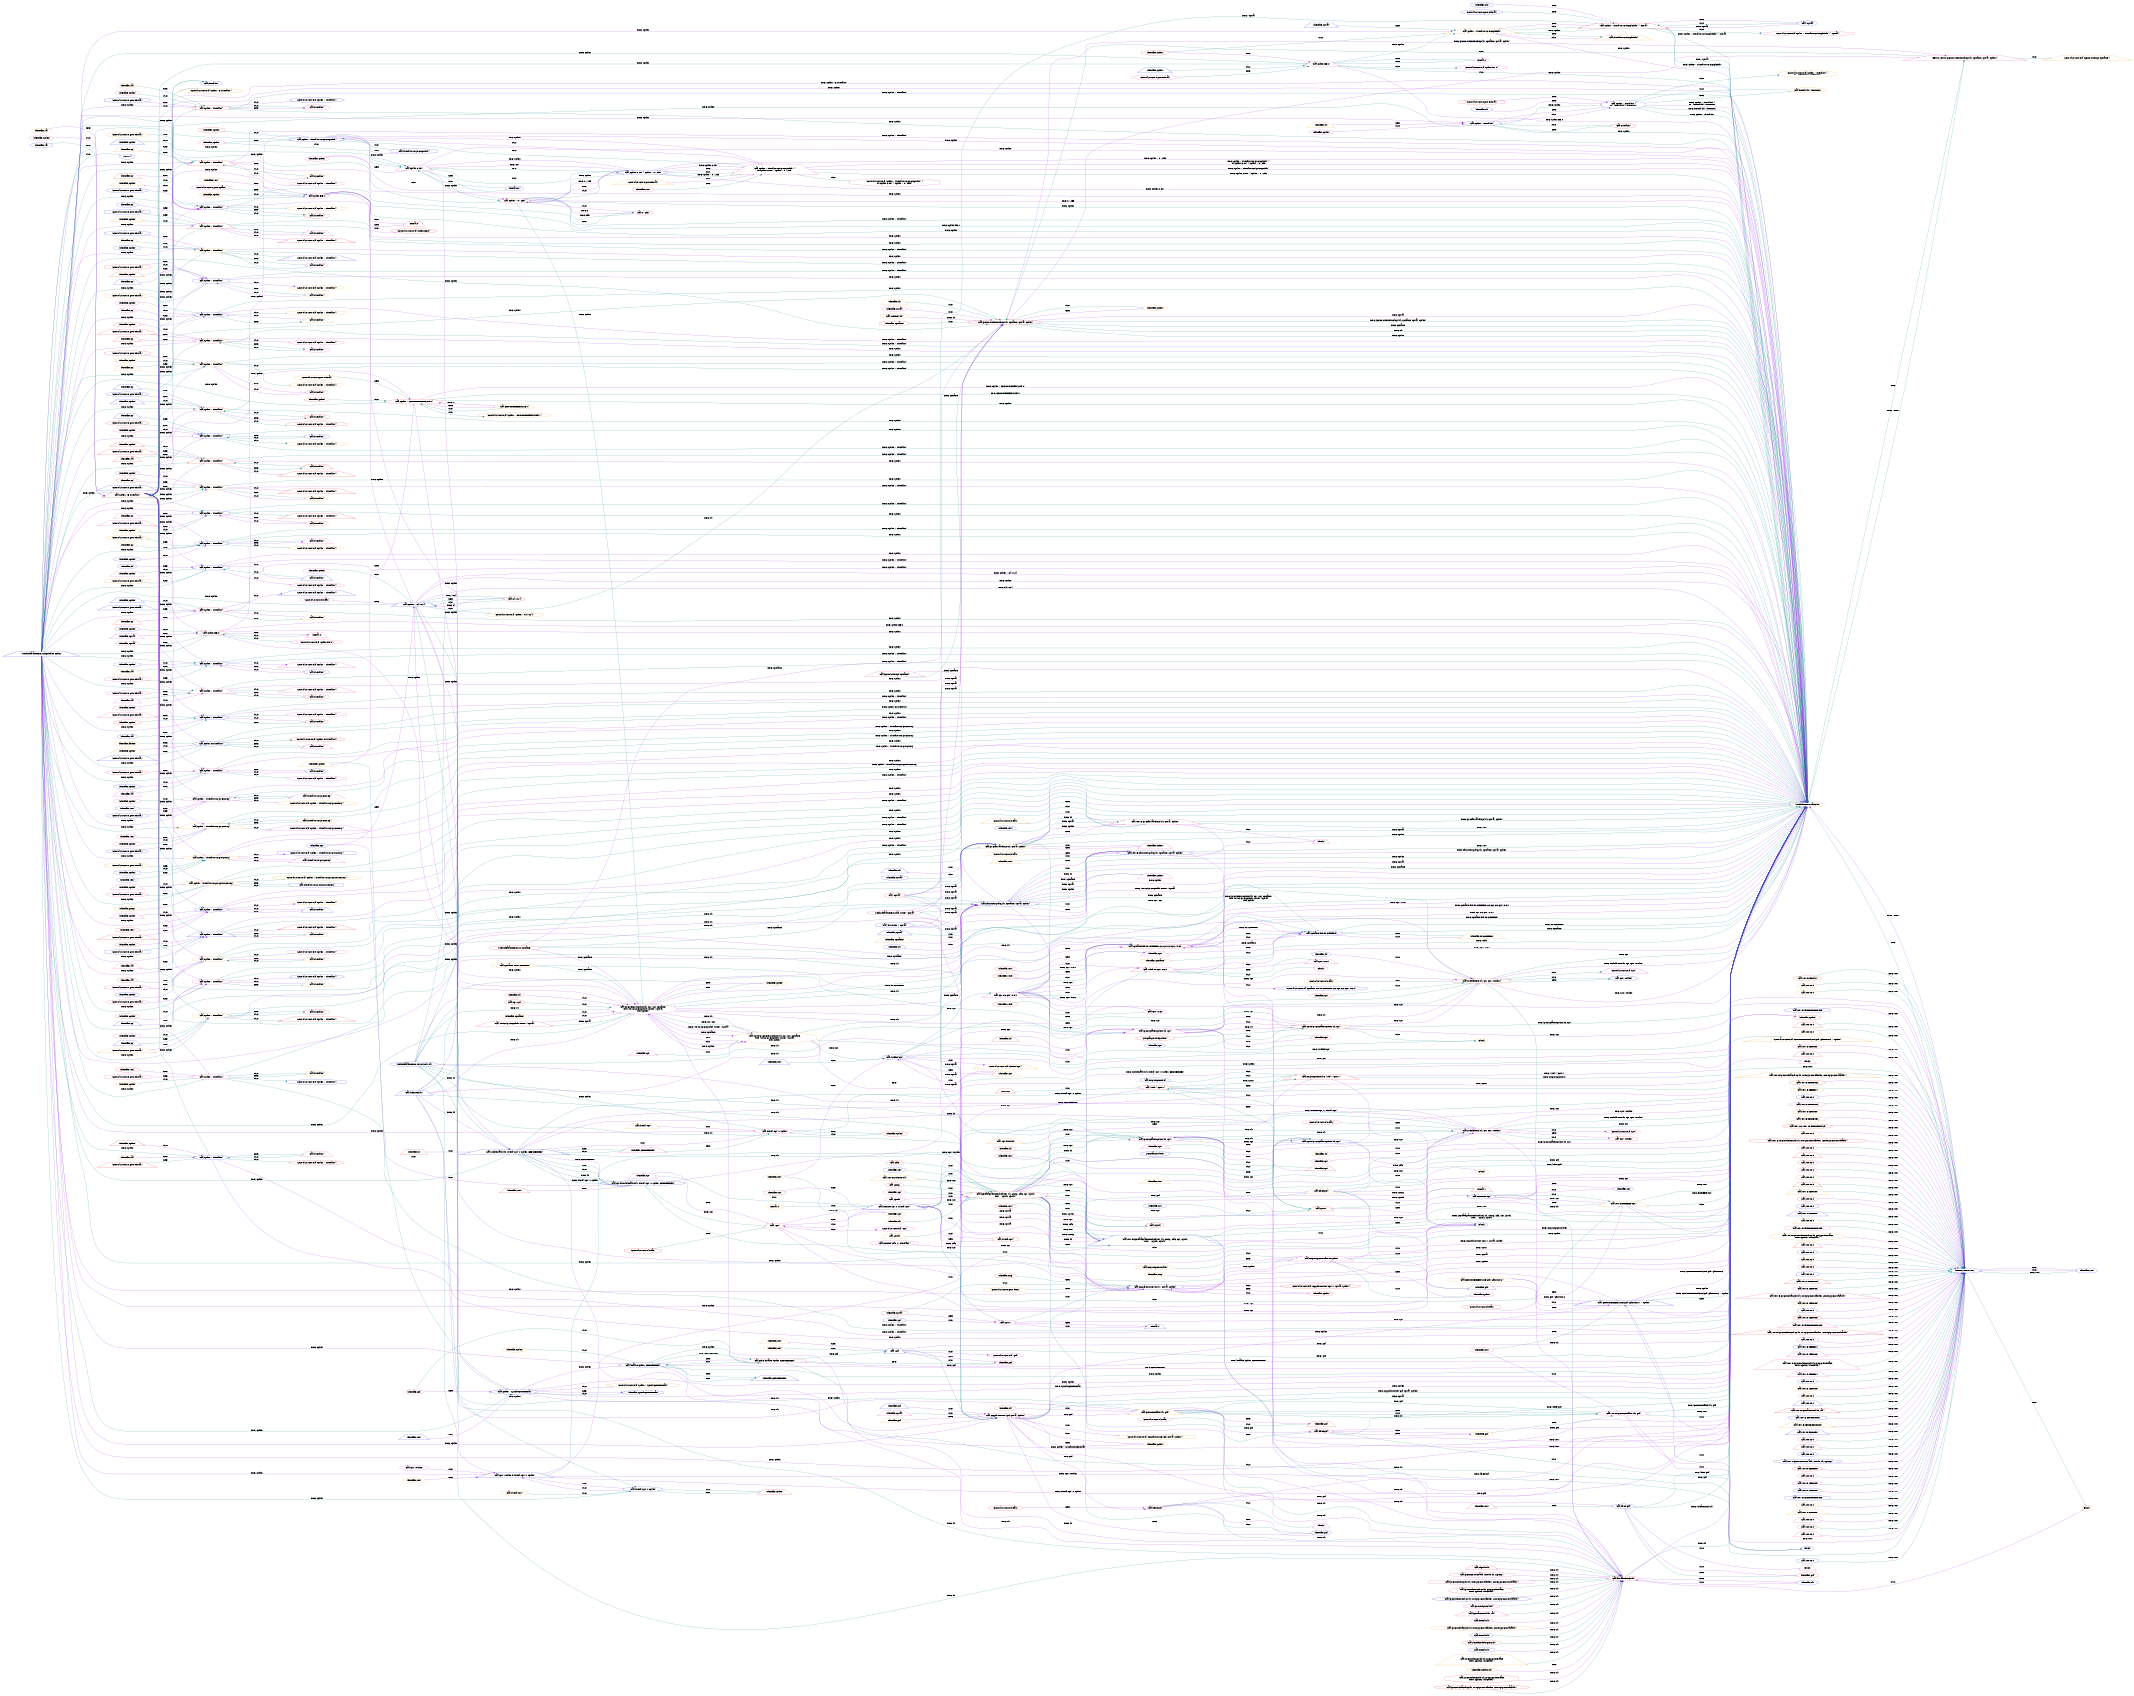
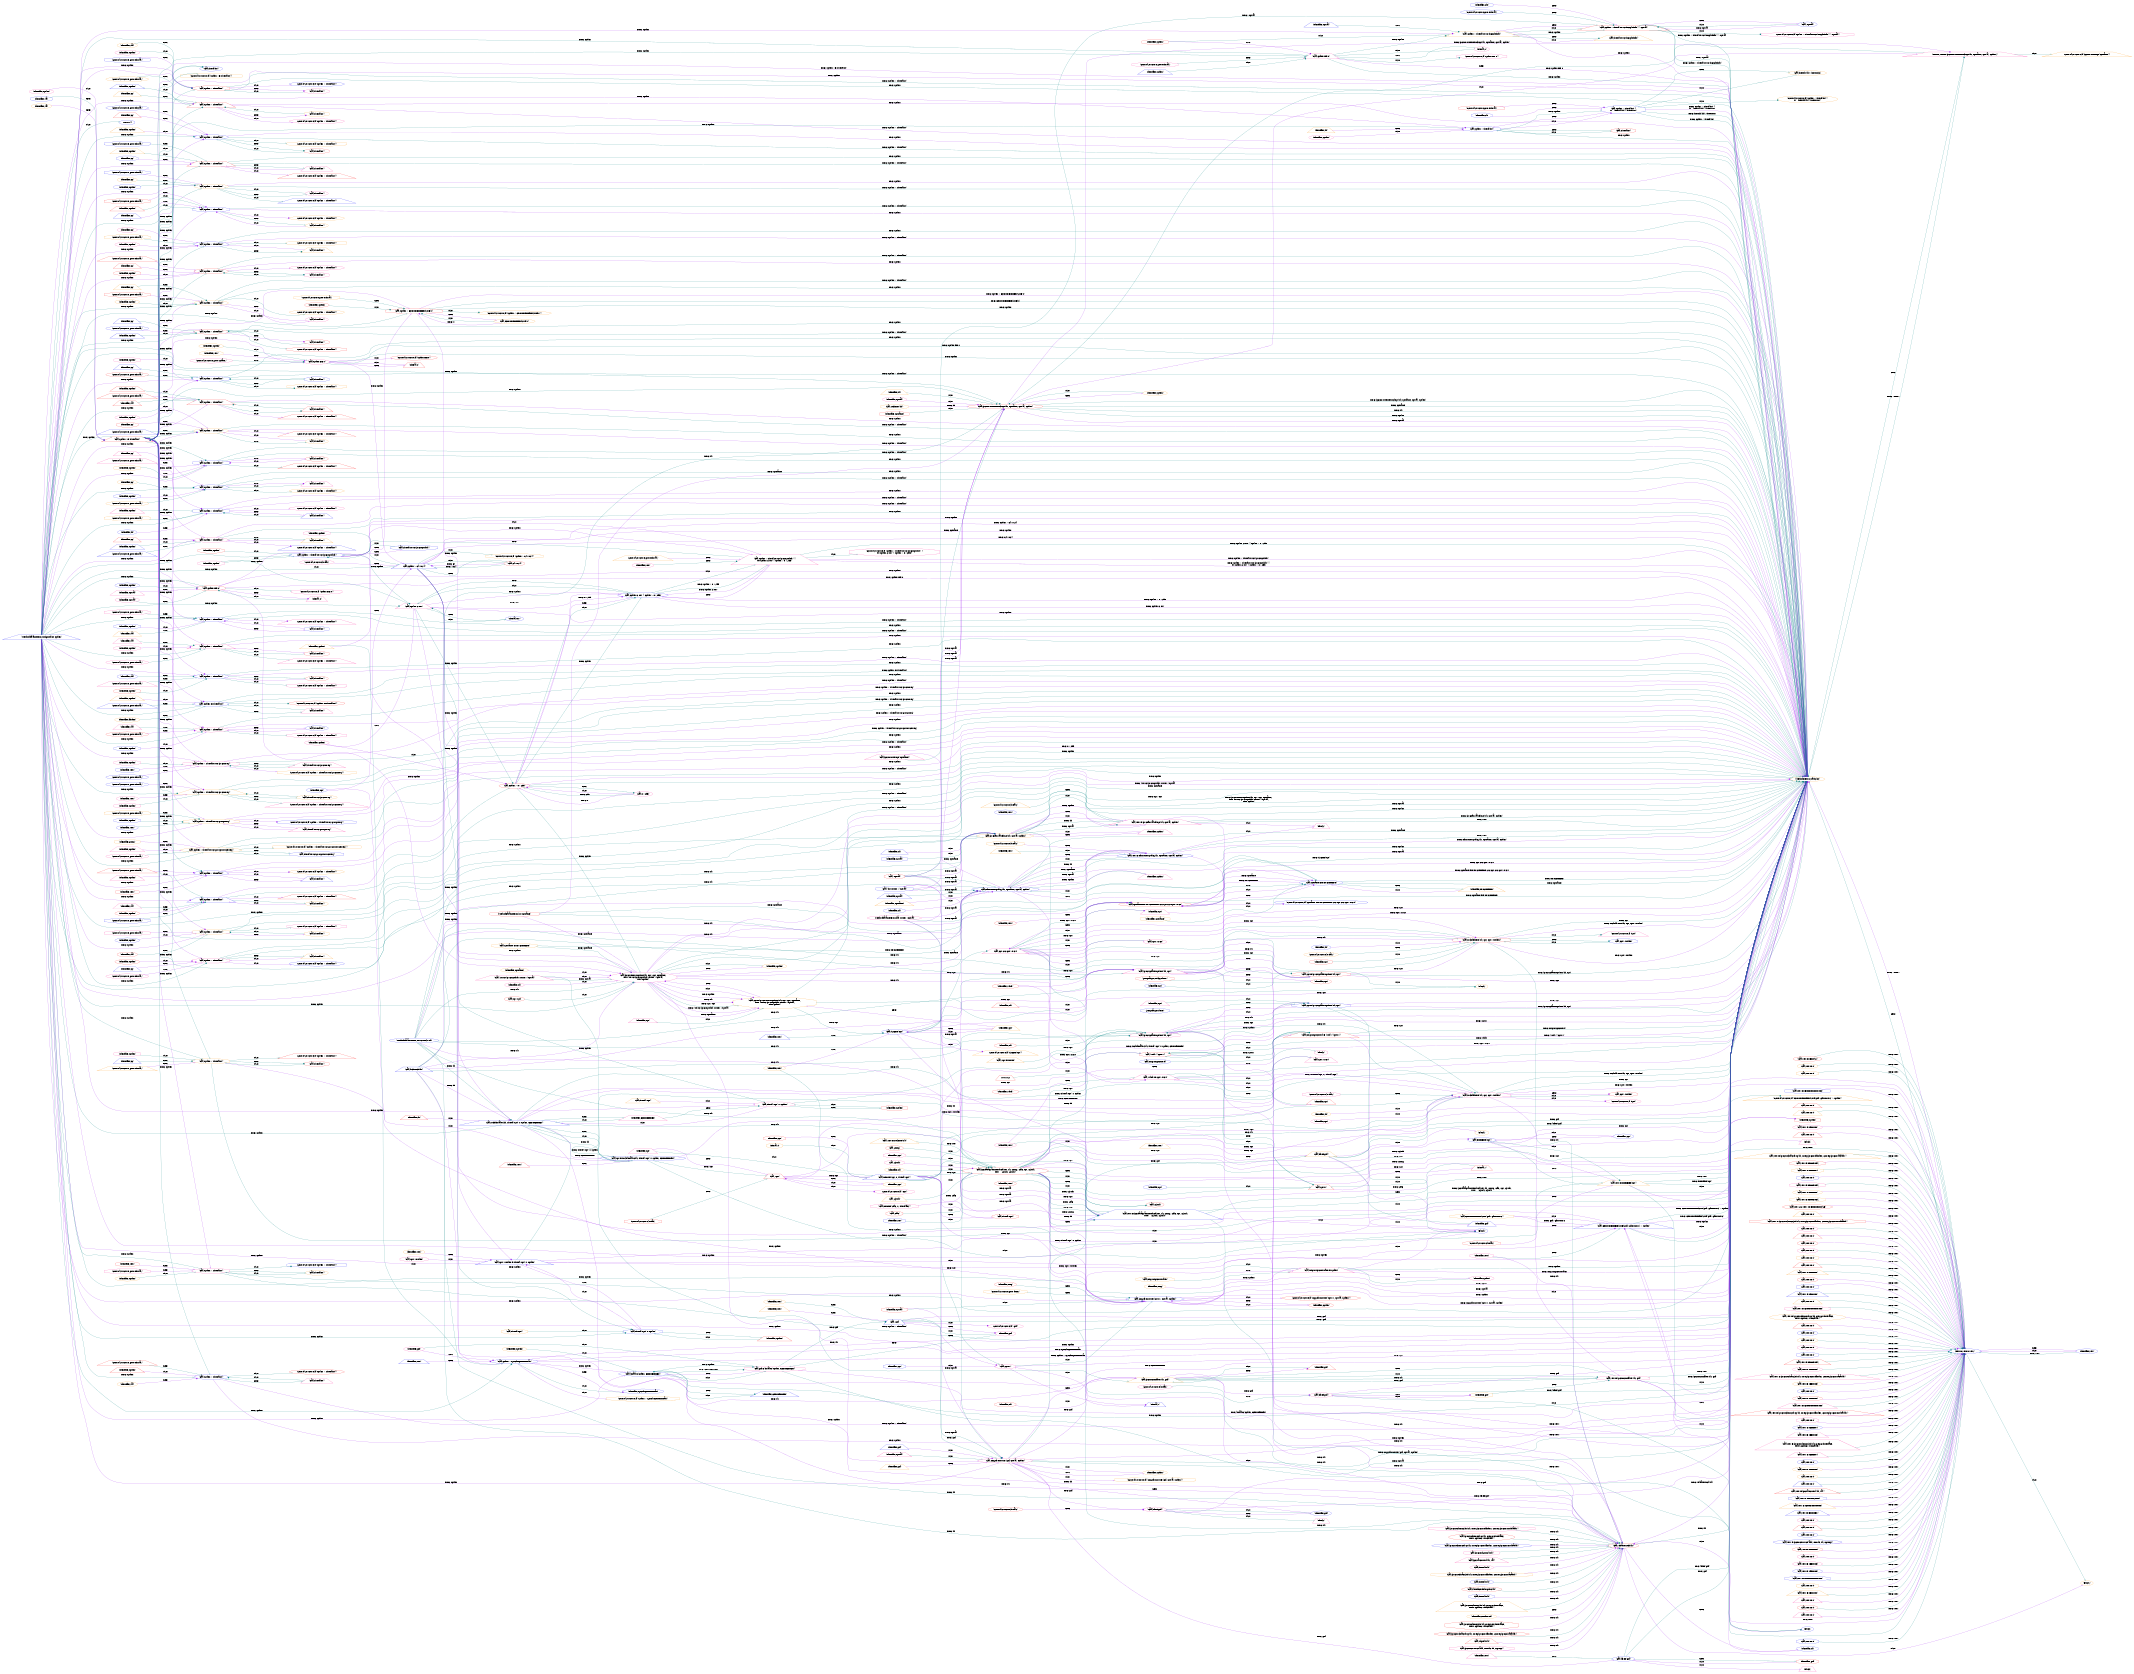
edge "(MethodParameterIn,struct sock *sk)" -> "(Call,ip6_mc_msfilter(sk, gsf))": now "(Call,(struct ipv6_opt_hdr __user *)optval)" -> "(Call,ip6_mc_msfilter(sk, gsf))"
node "(Call,flowlabel_sock(sk))": label "(Call,flowlabel_sock(sk))" -> "(Call,release_sock(sk))"
